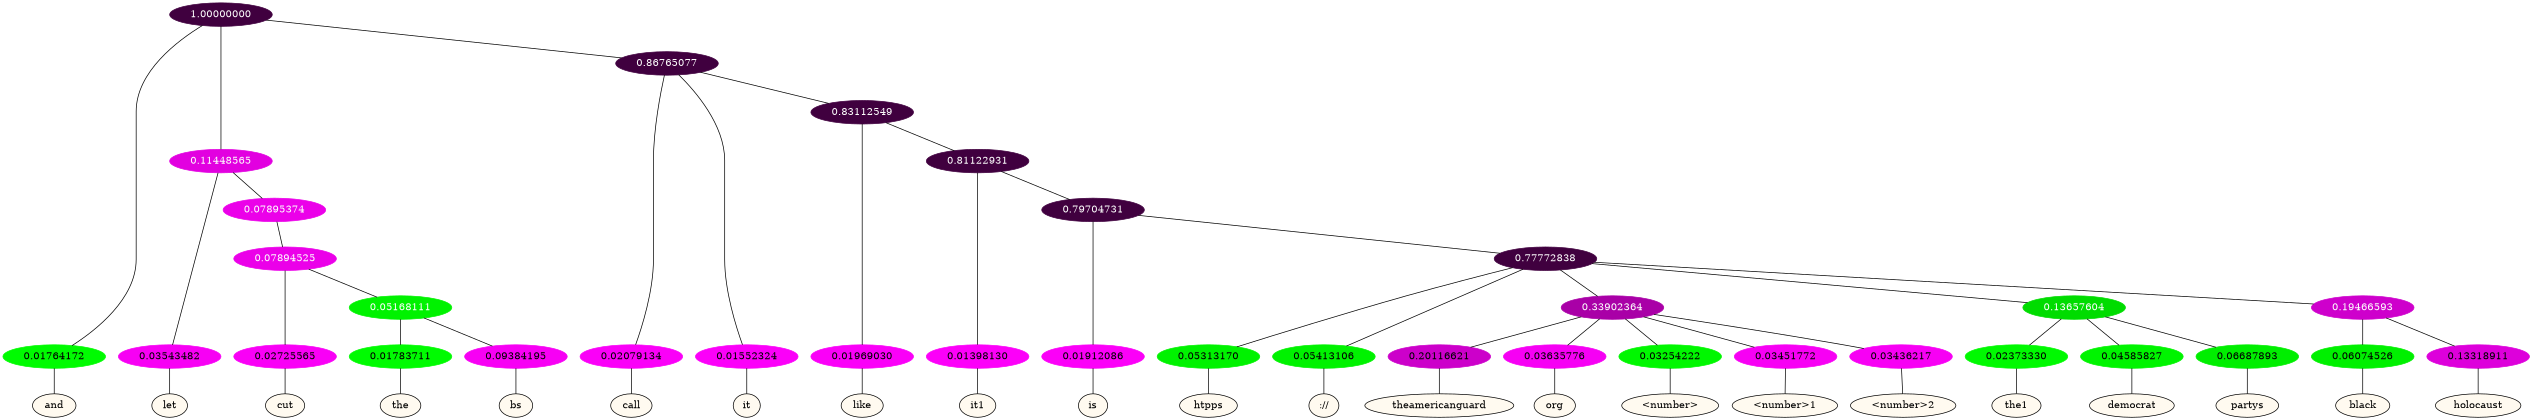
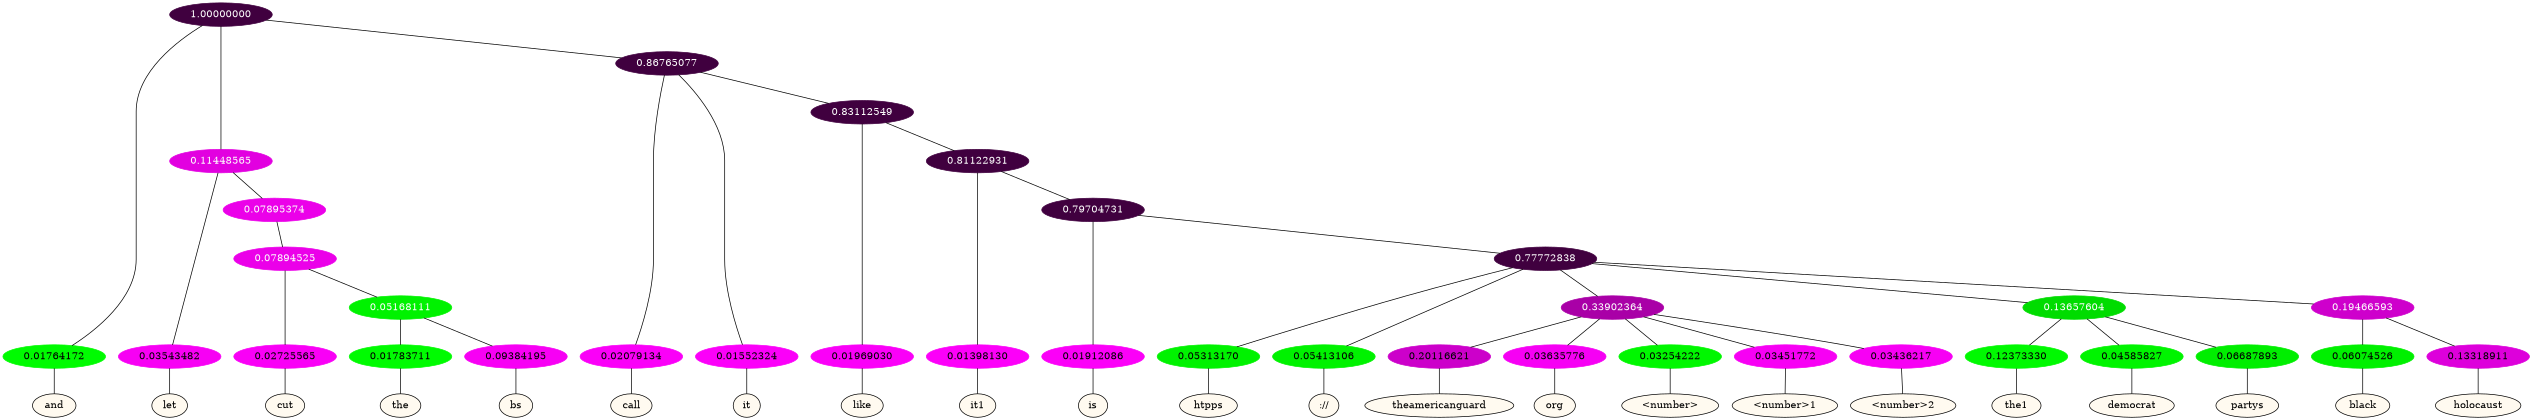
node "0.02373330": label "0.02373330" -> "0.12373330"
